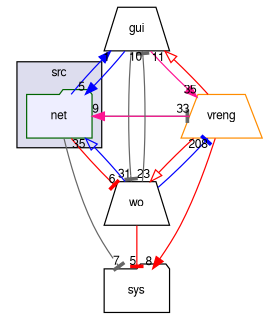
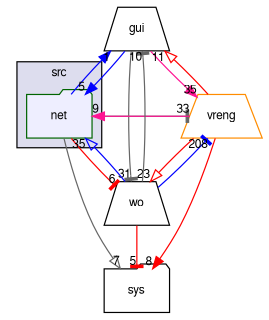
edge "net" -> "sys": arrowhead tee -> onormal
